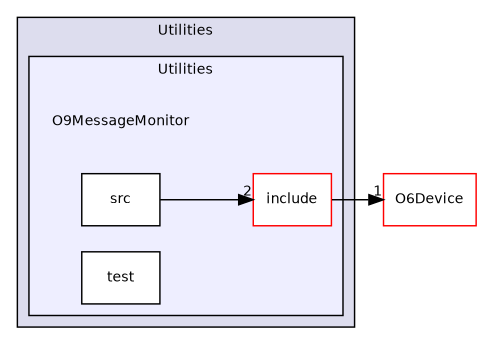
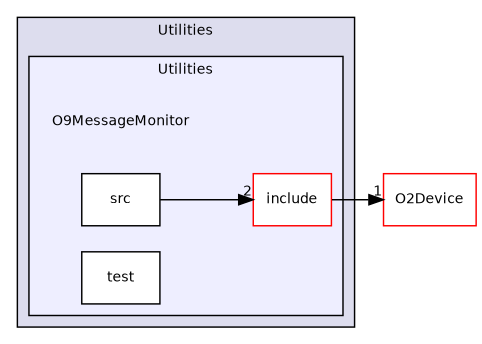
node "O6Device": label "O6Device" -> "O2Device"
